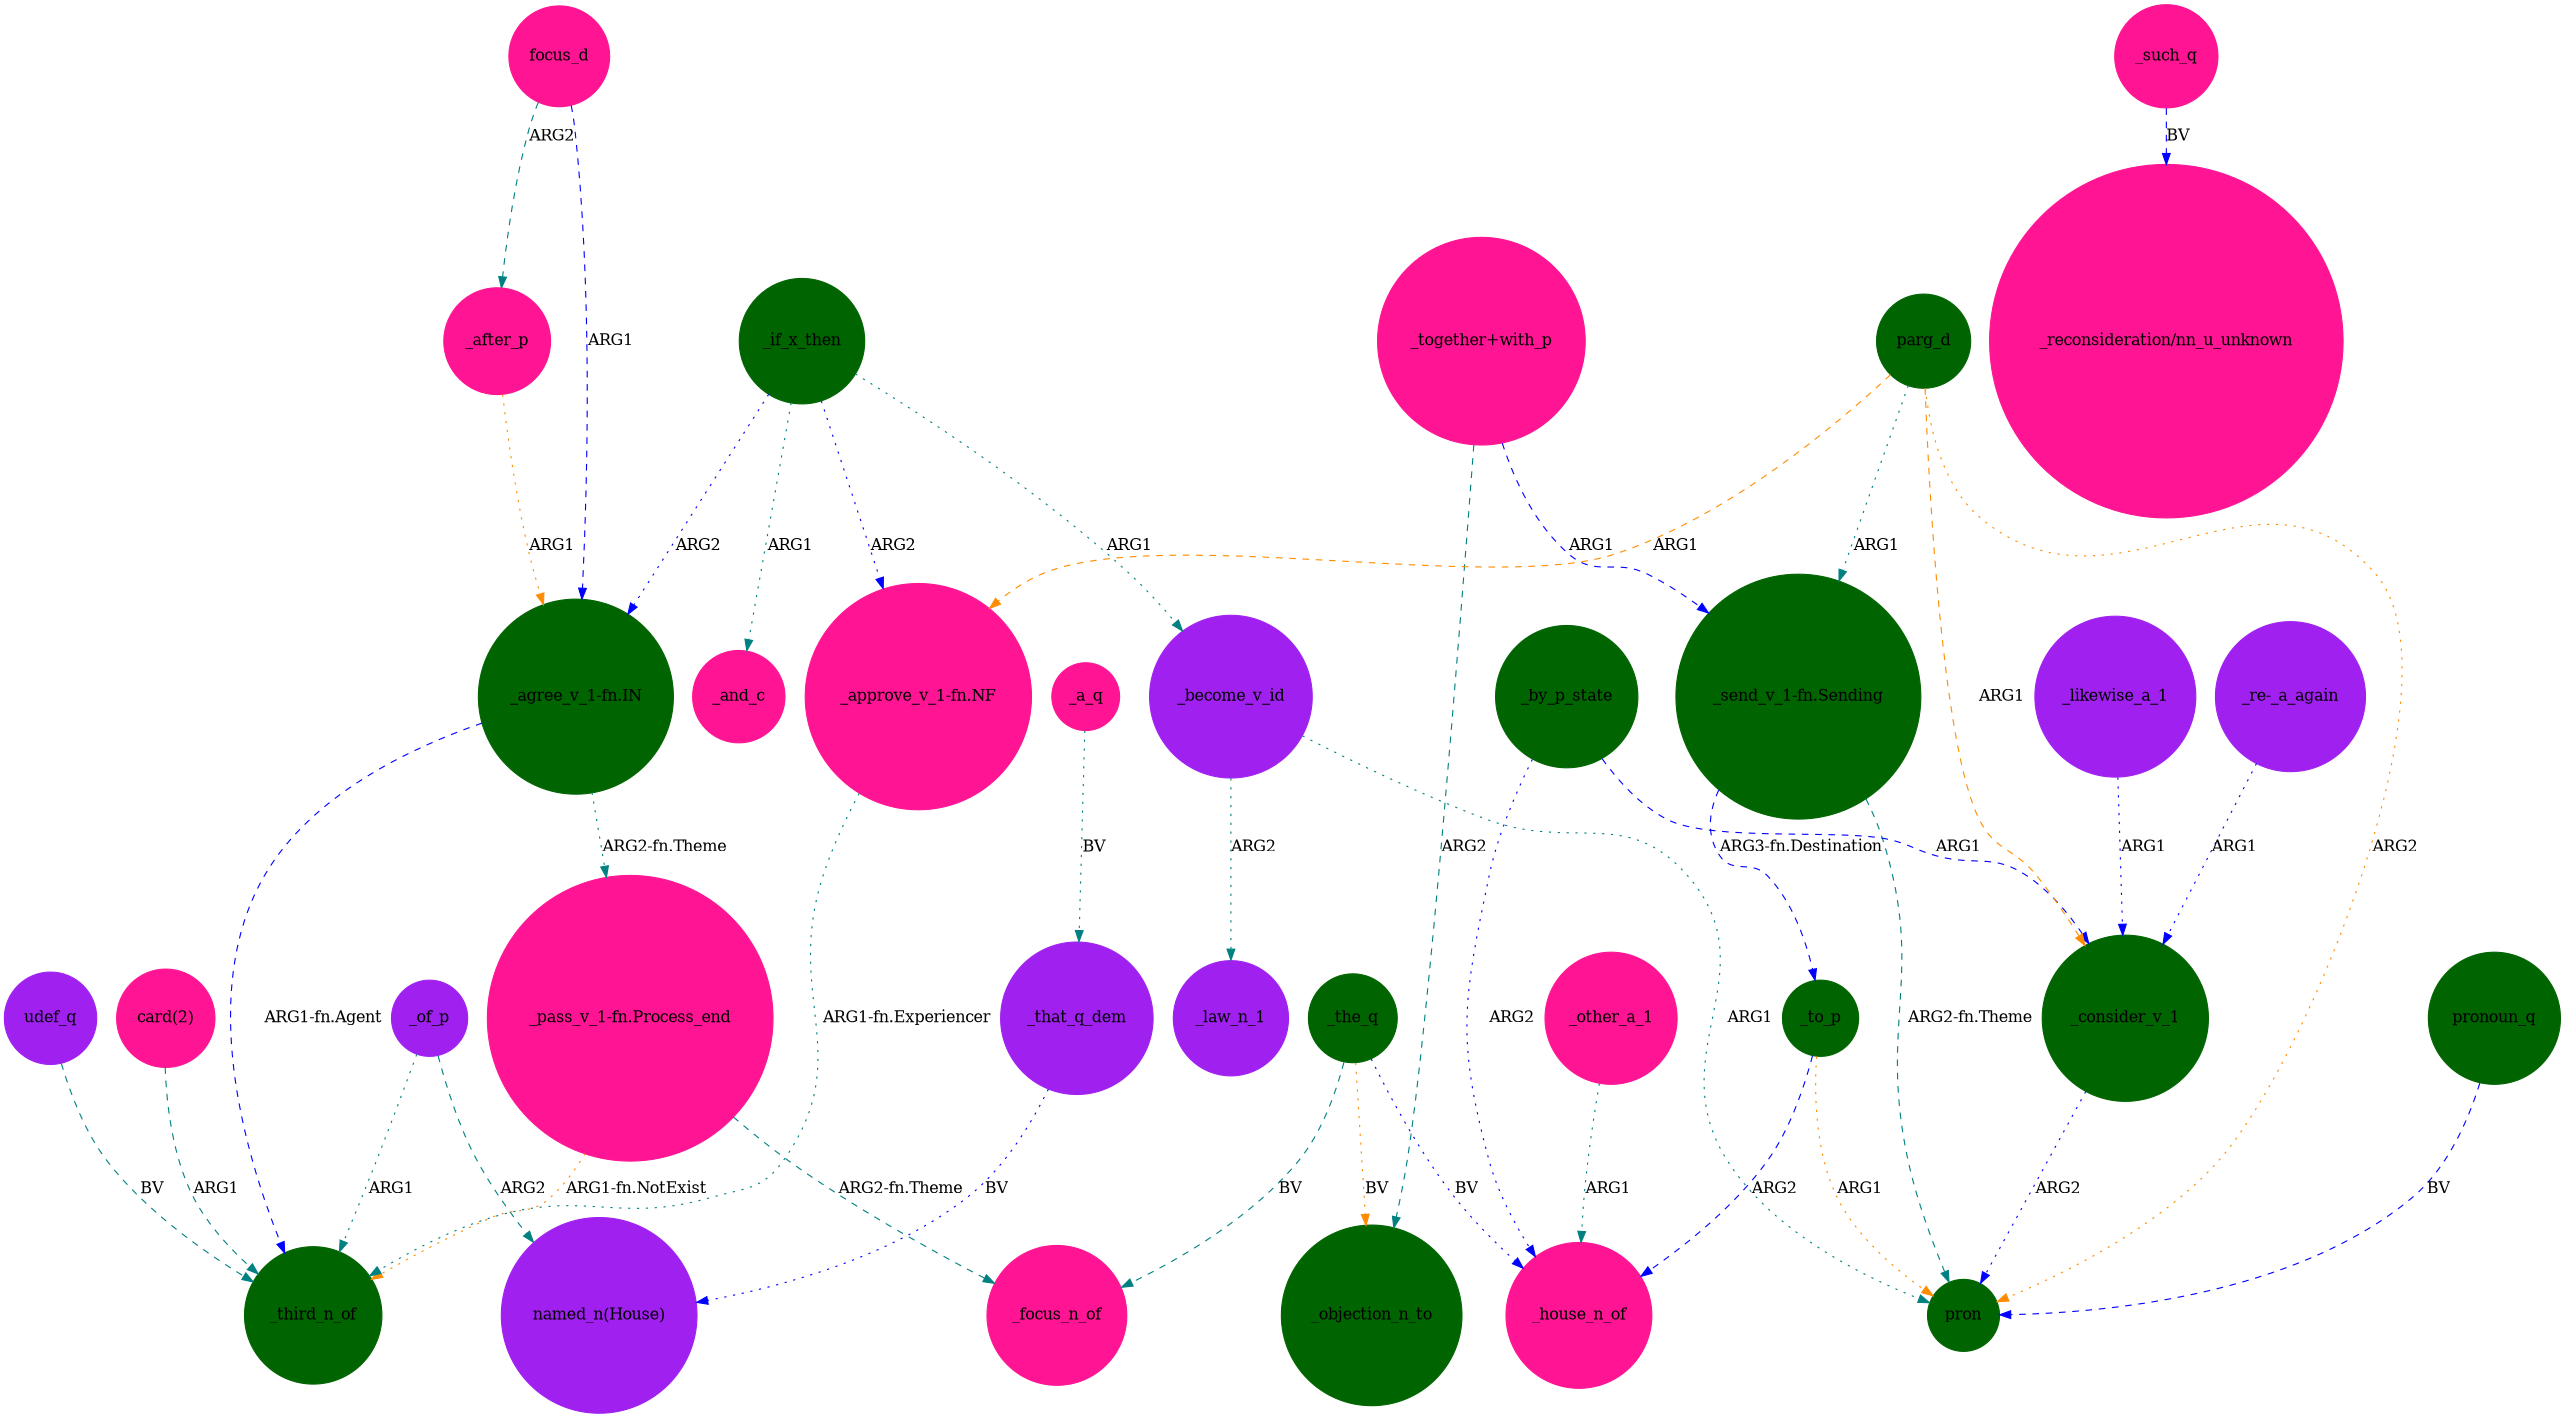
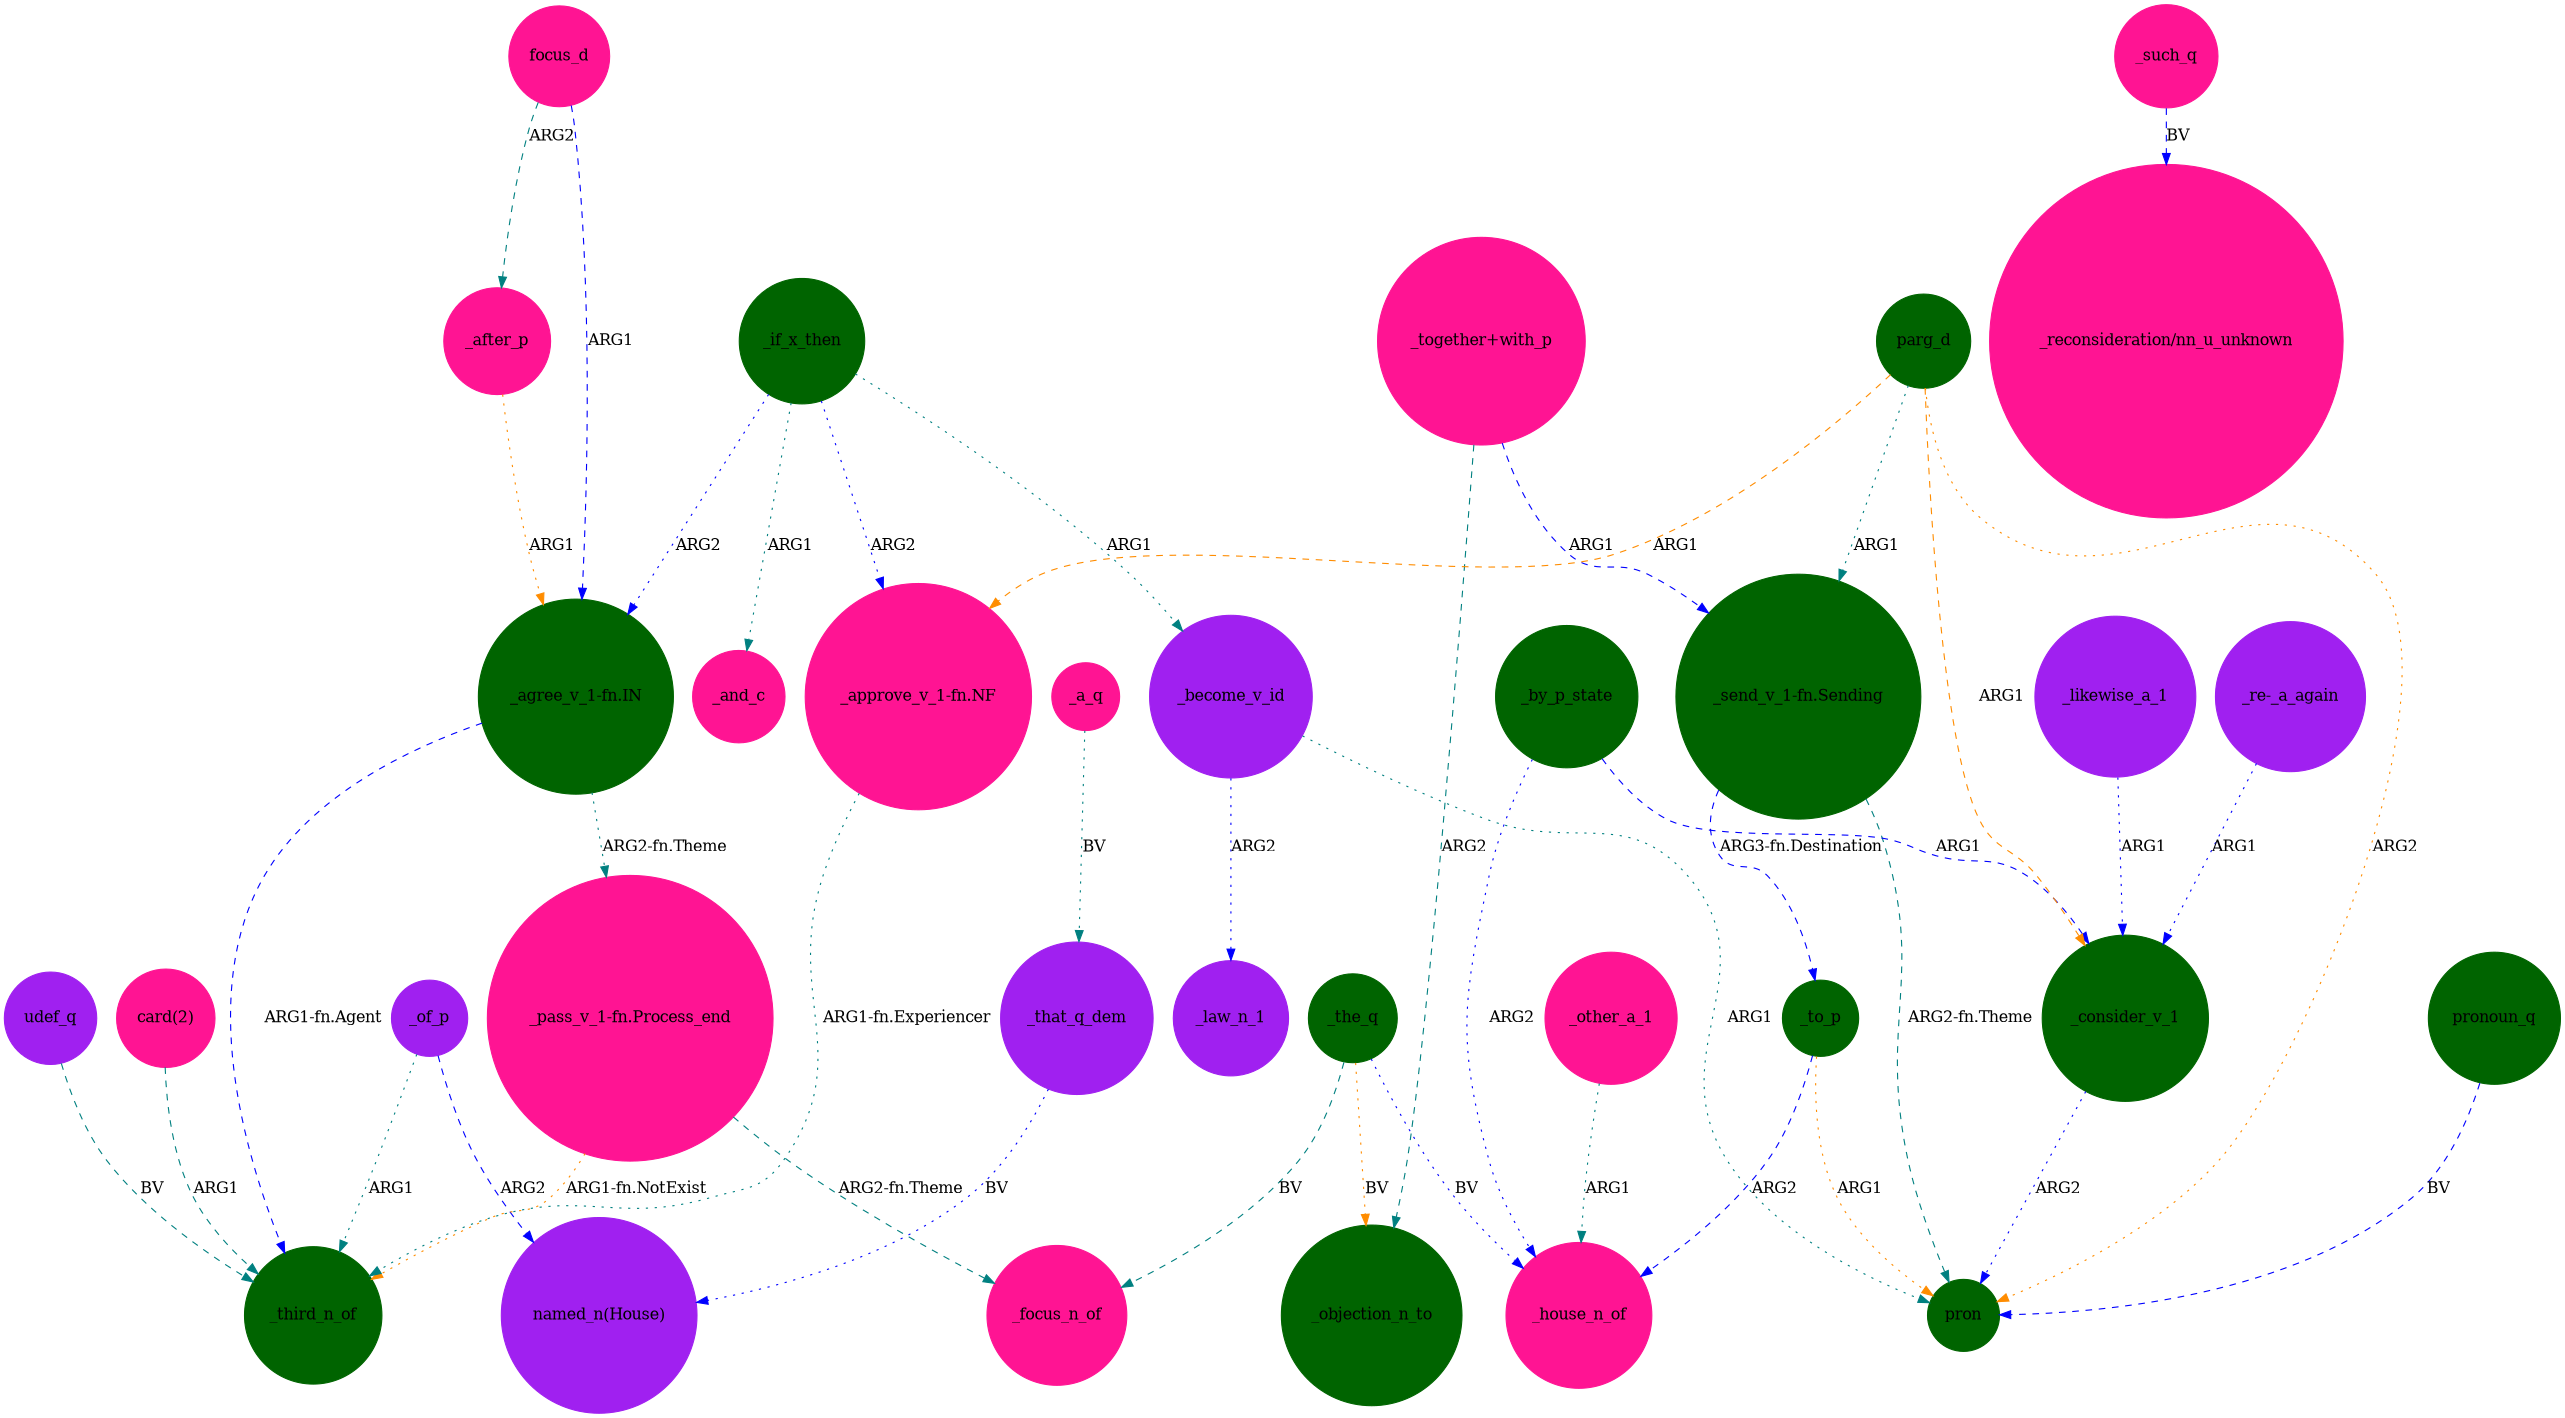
edge "_become_v_id" -> "_law_n_1": color teal -> blue
edge "_of_p" -> "named_n(House)": color teal -> blue
